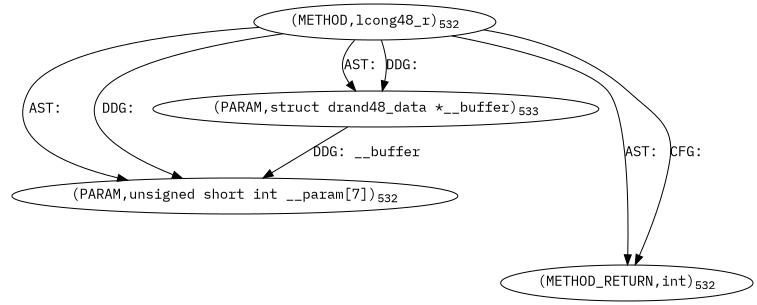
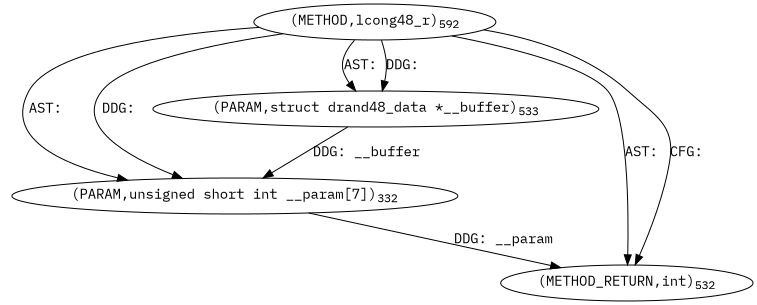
node "(METHOD,lcong48_r)": text "532" -> "592"
node "(PARAM,unsigned short int __param[7])": text "532" -> "332"
edge "(PARAM,unsigned short int __param[7])" -> "(METHOD_RETURN,int)": added, label "DDG: __param"
